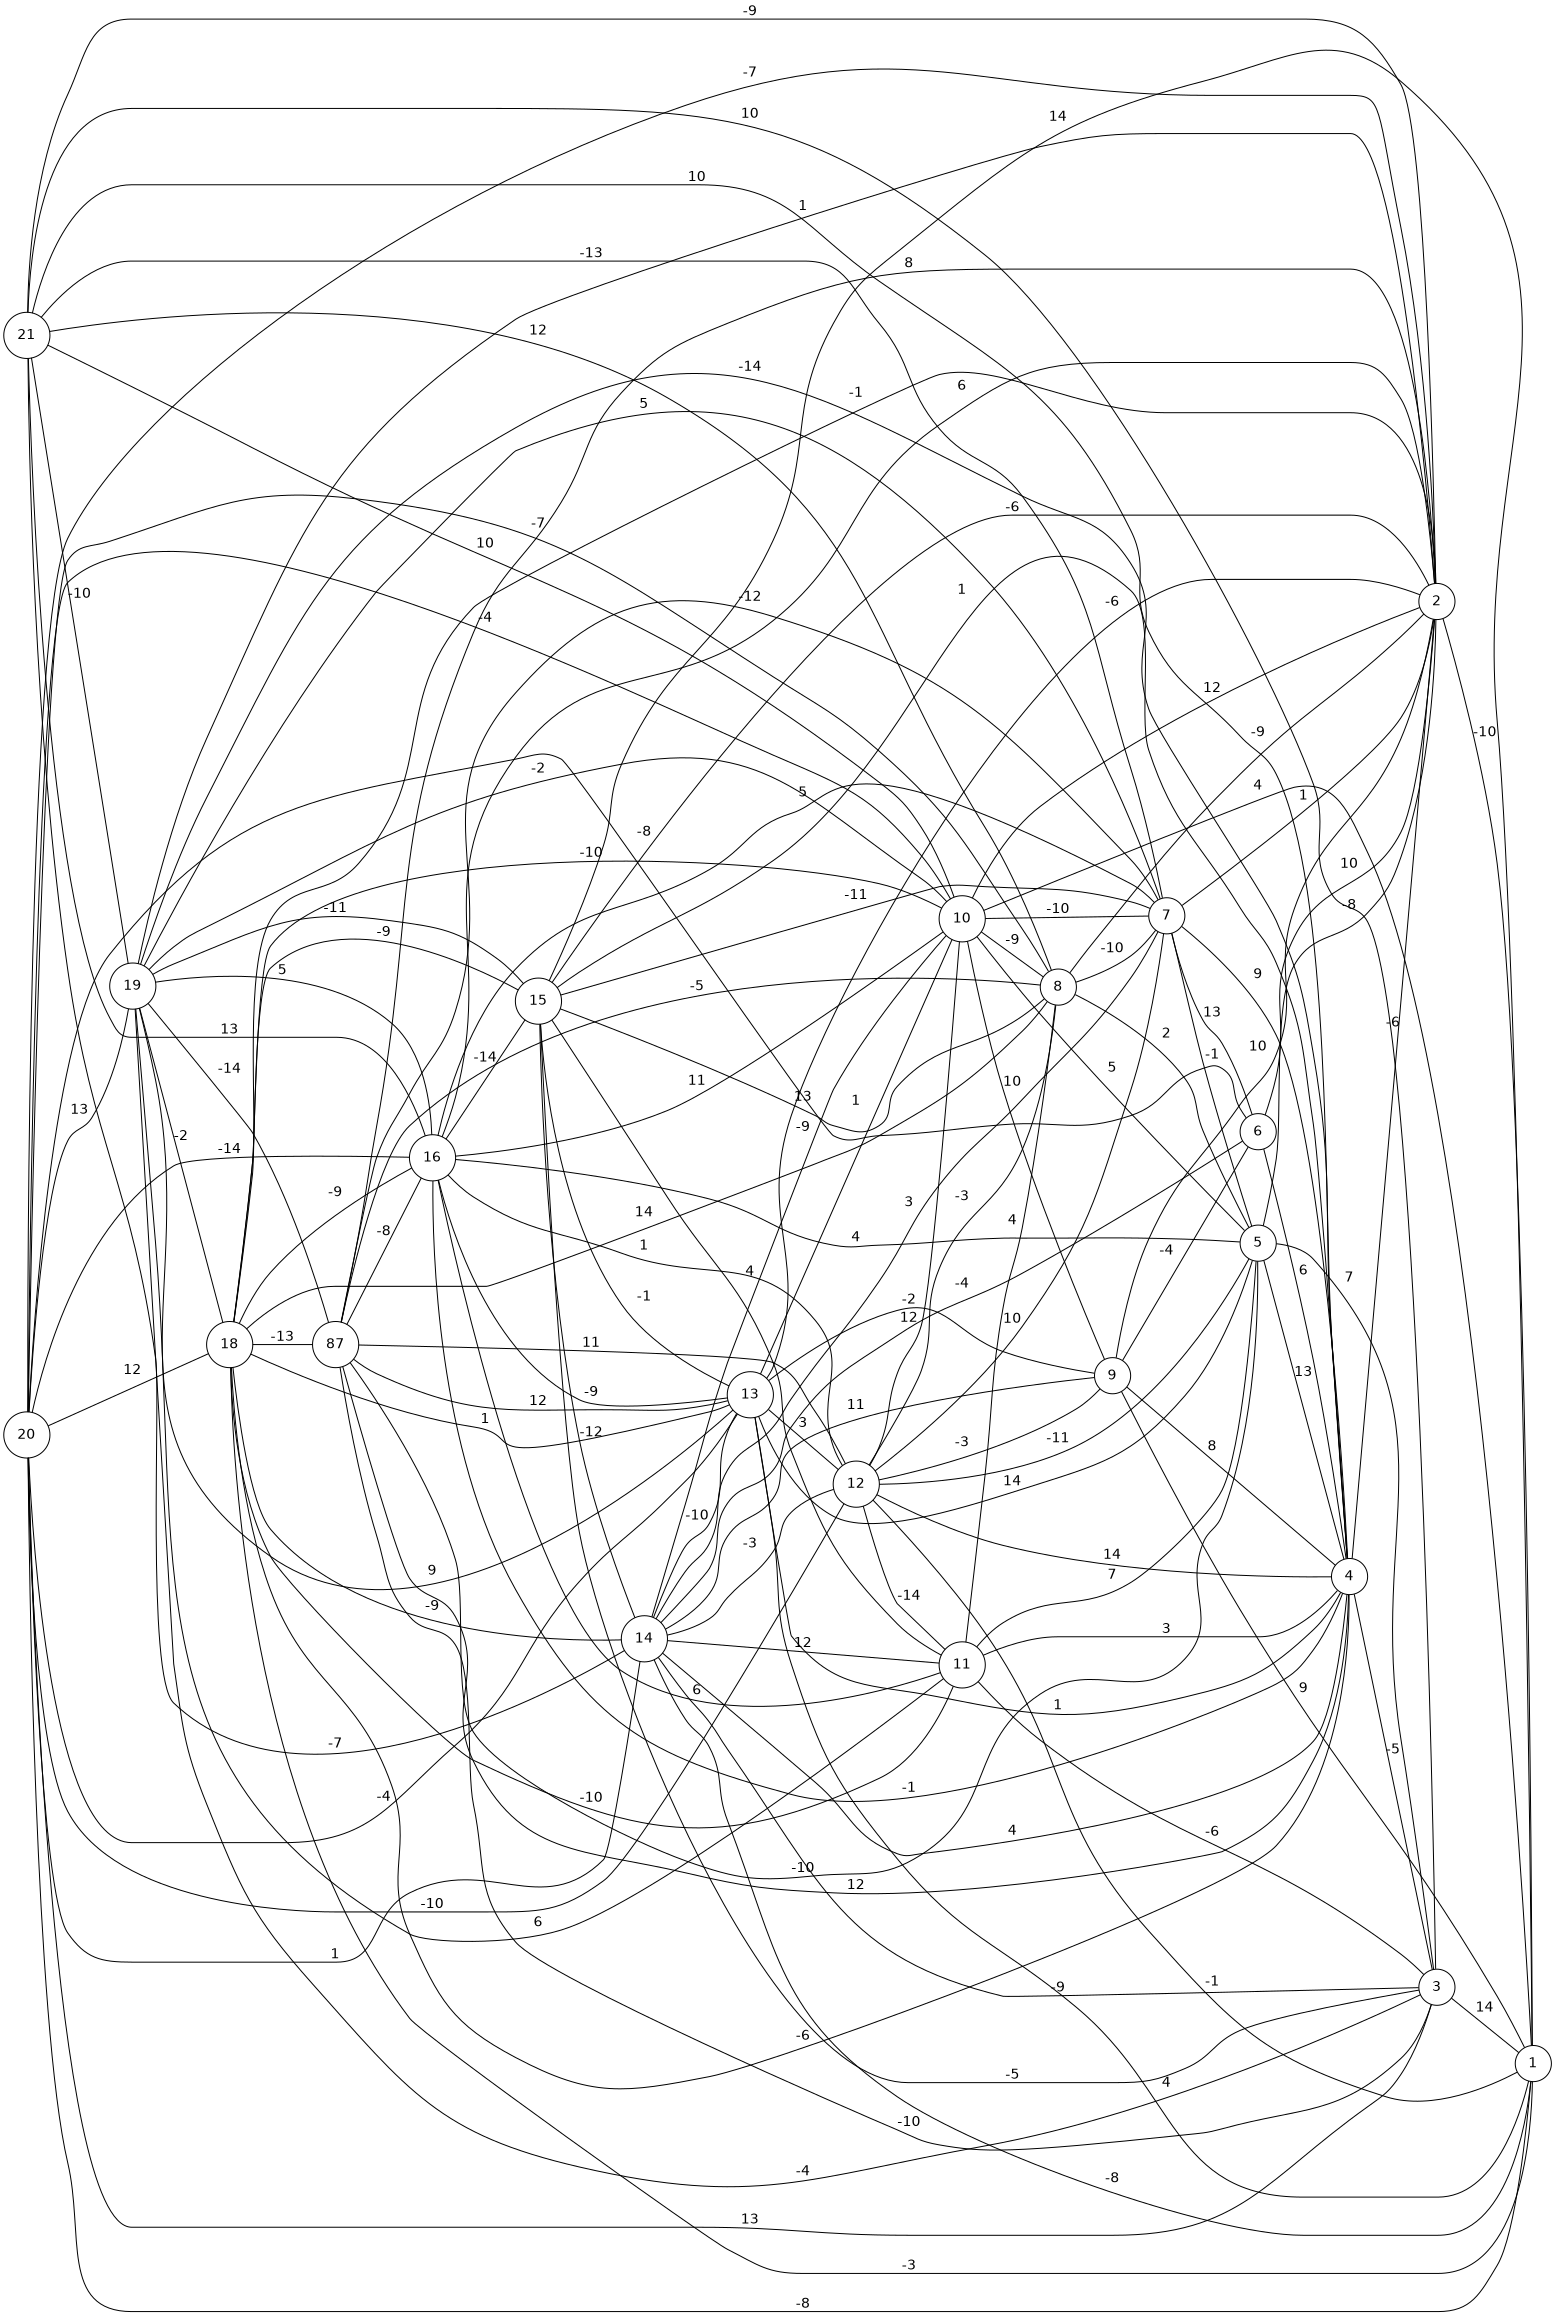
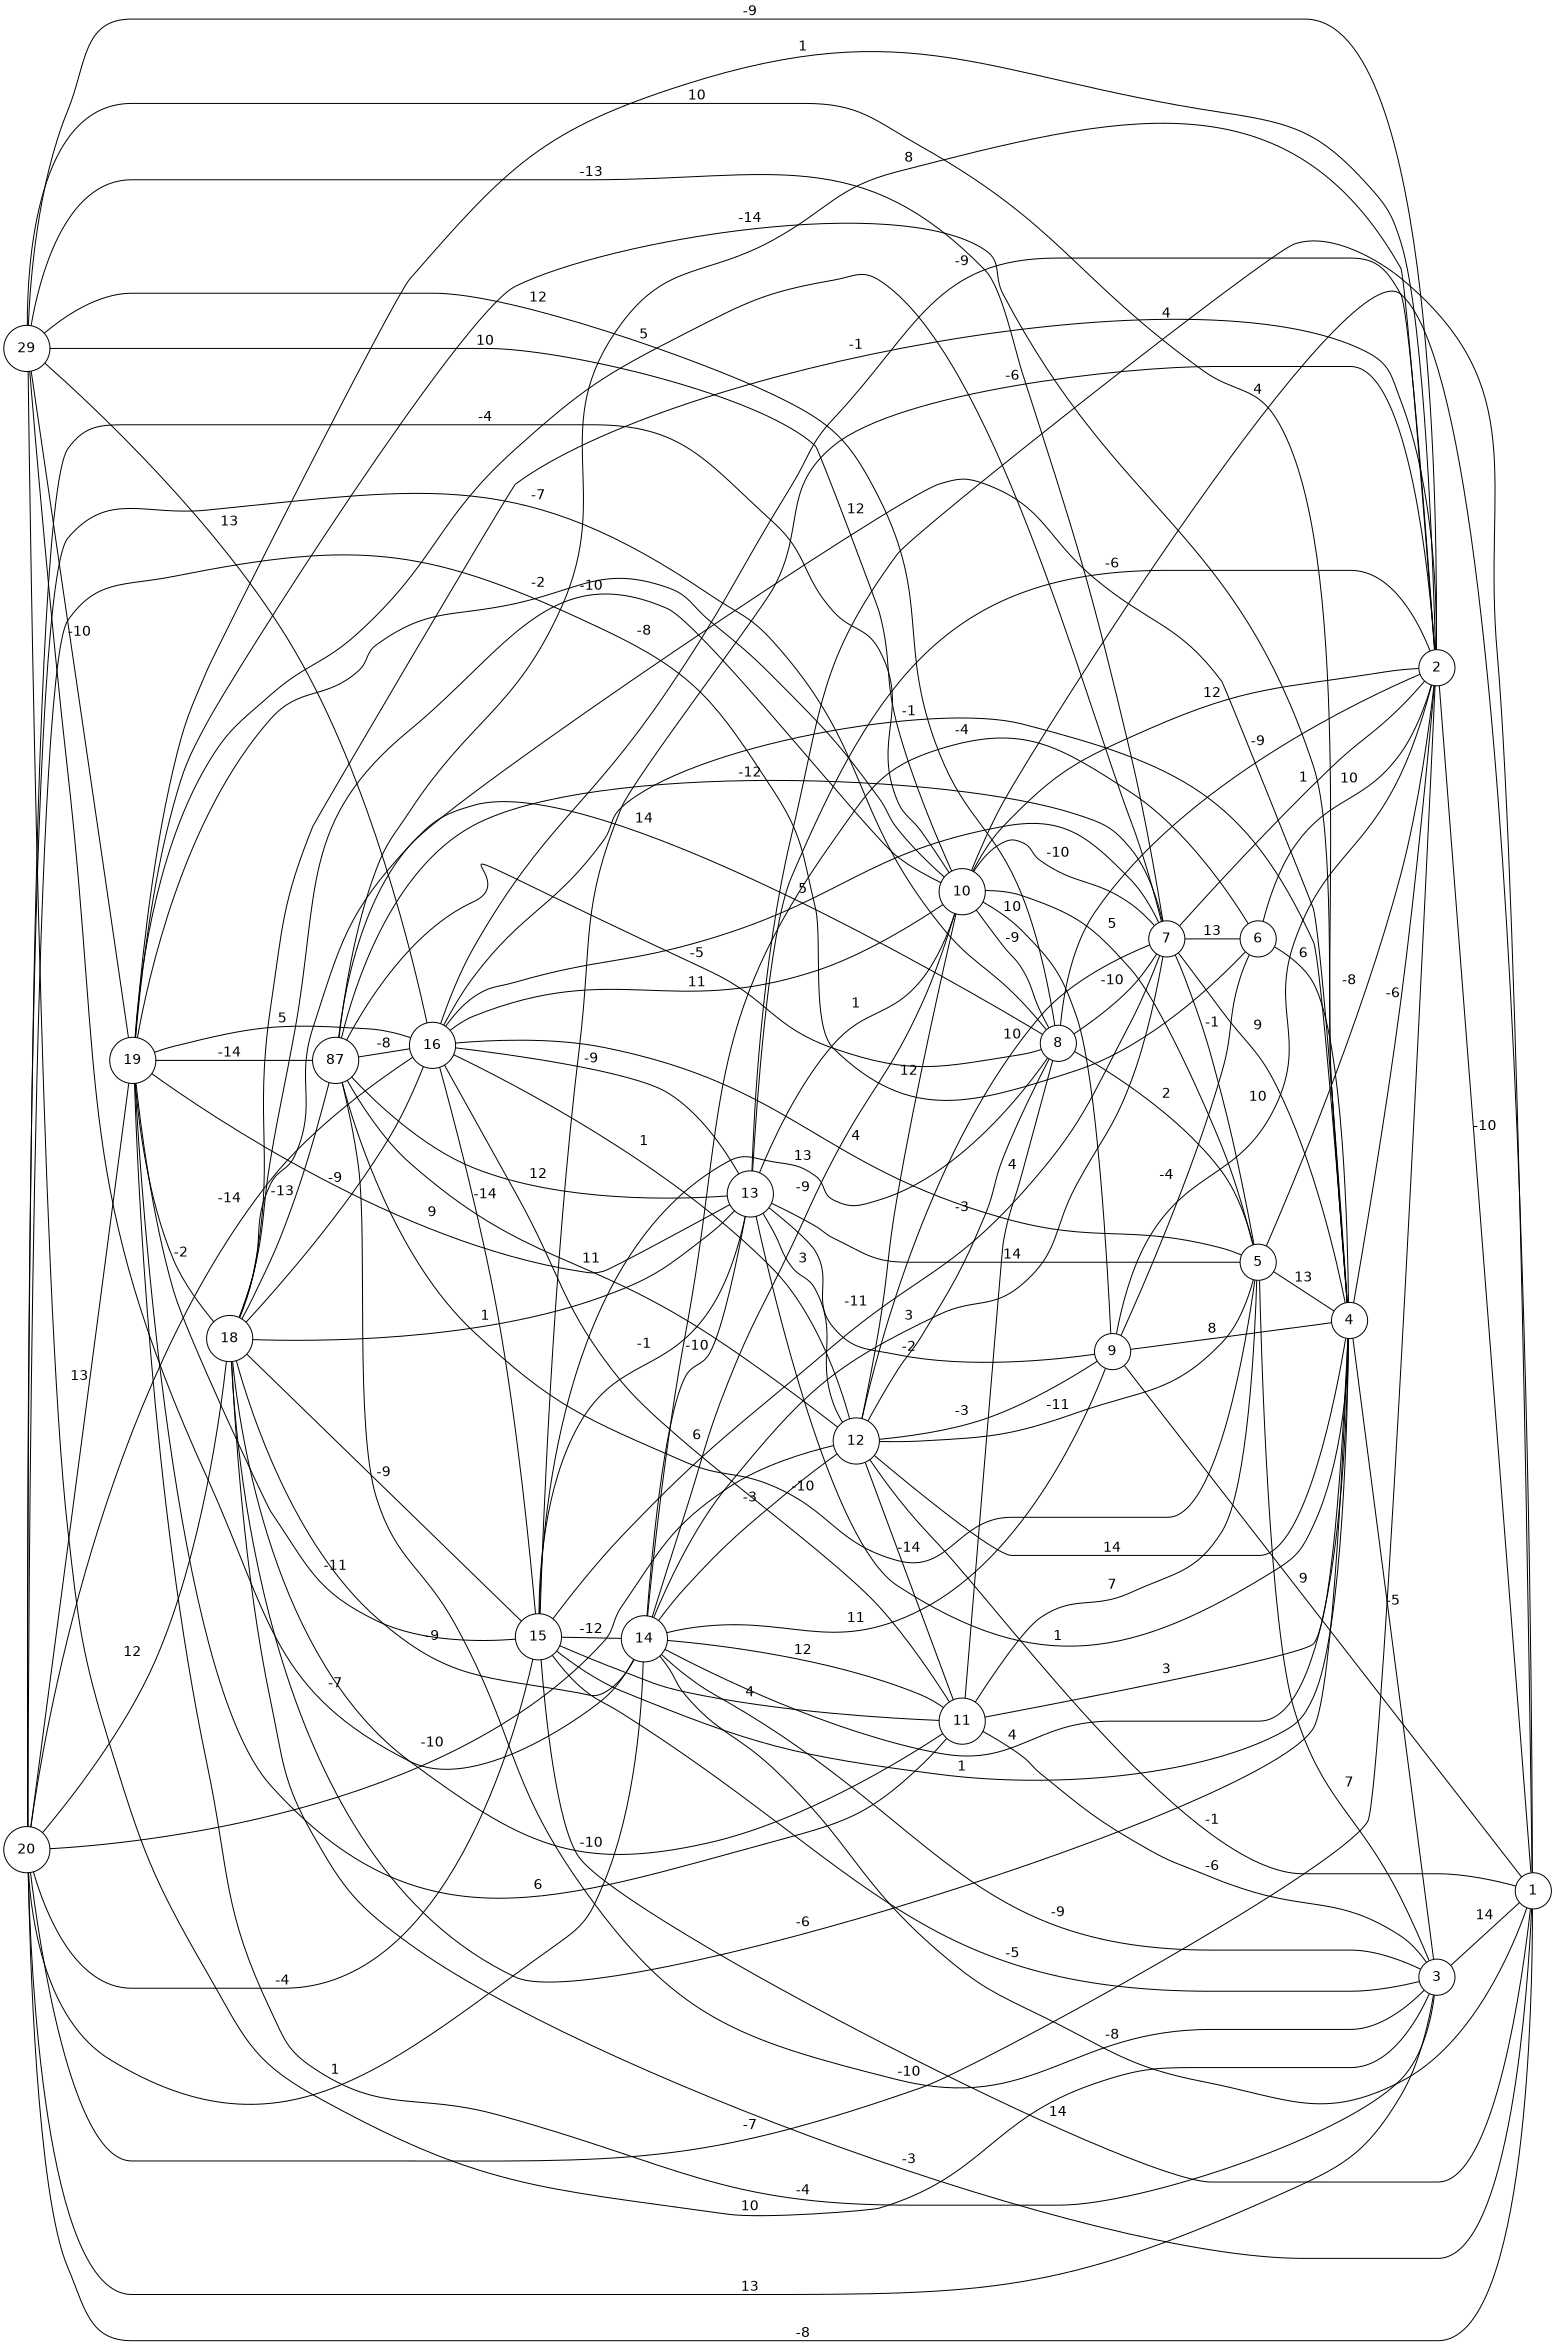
node "21": label "21" -> "29"
edge "2" -- "16": label "6" -> "-9"
edge "13" -- "20": now "15" -- "20"
